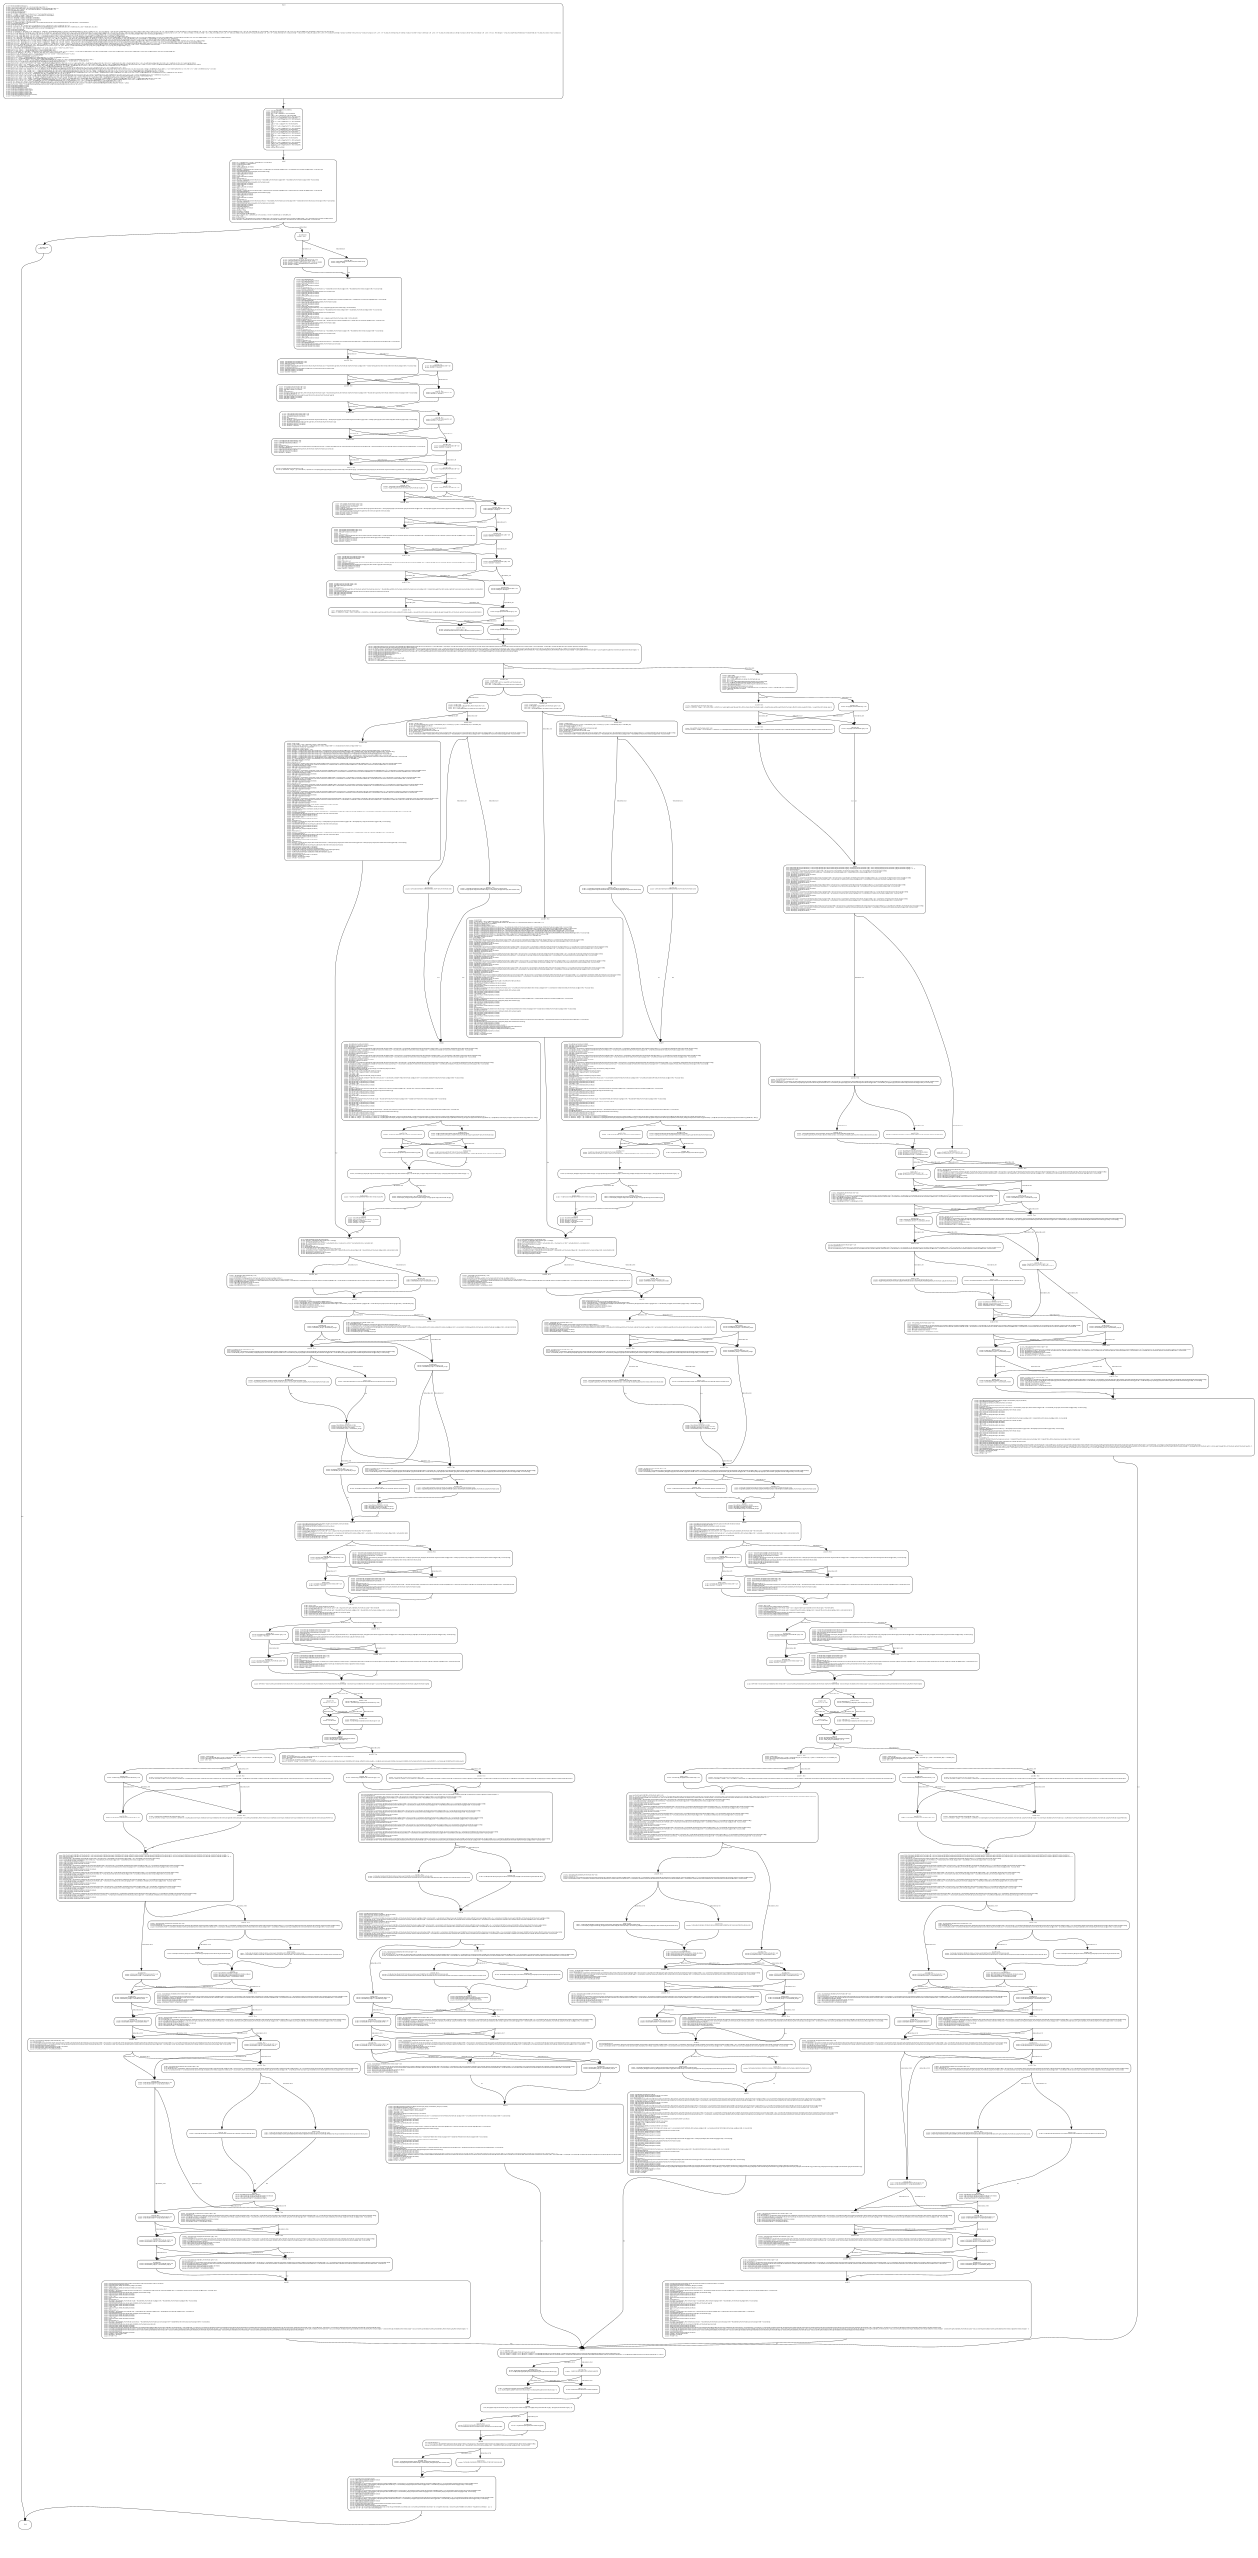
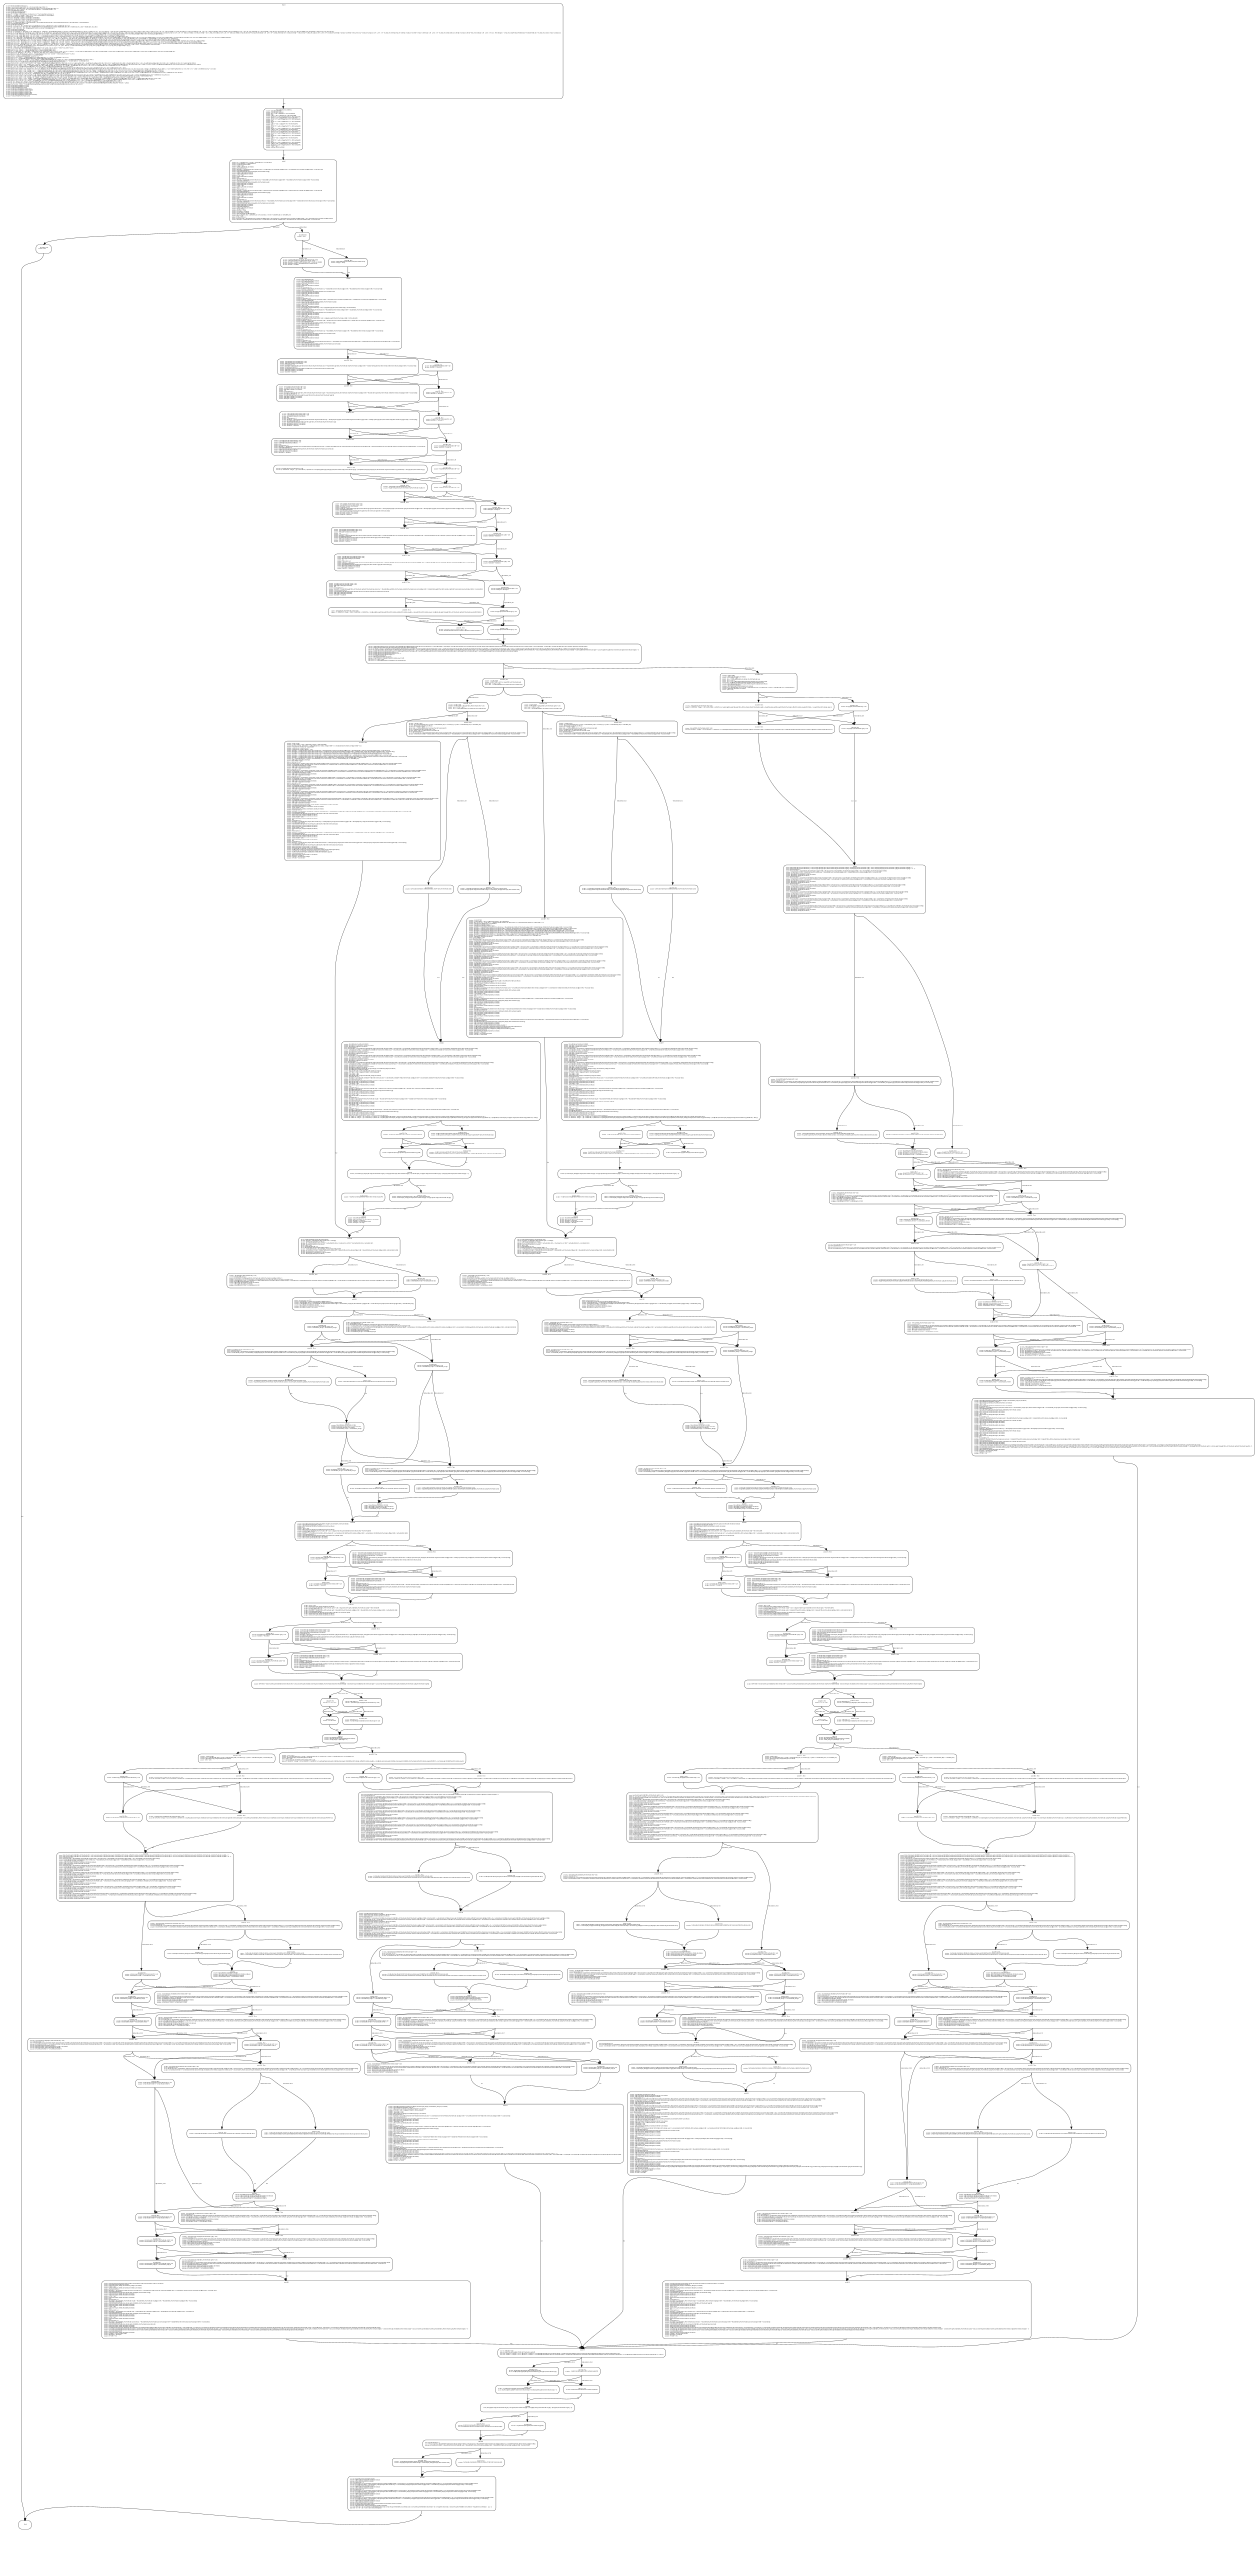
edge "anon297_Else" -> "anon298_Else": added, label "¬$@condition_$5"
